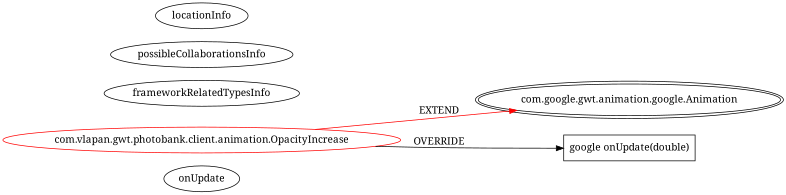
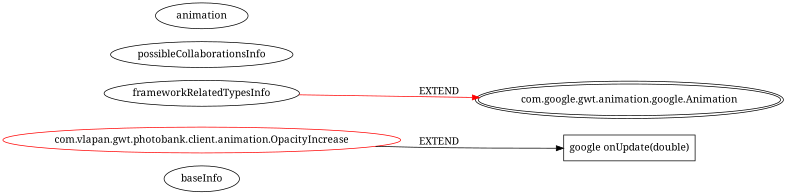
node "locationInfo": label "locationInfo" -> "animation"
edge "com.vlapan.gwt.photobank.client.animation.OpacityIncrease" -> "com.google.gwt.animation.google.Animation": now "frameworkRelatedTypesInfo" -> "com.google.gwt.animation.google.Animation"
edge "com.vlapan.gwt.photobank.client.animation.OpacityIncrease" -> "google onUpdate(double)": label "OVERRIDE" -> "EXTEND"
node "onUpdate": label "onUpdate" -> "baseInfo"
